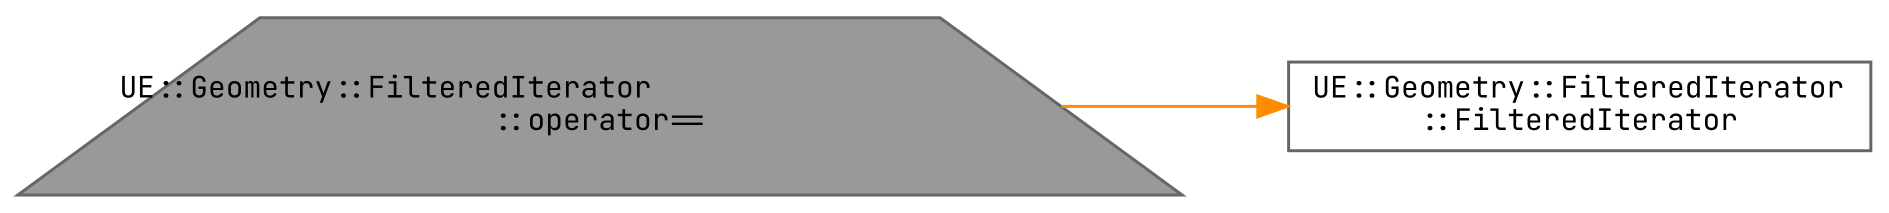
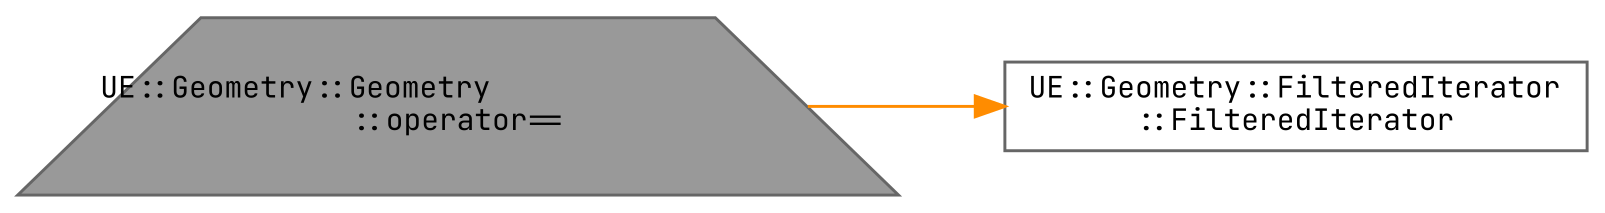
node "UE::Geometry::FilteredIterator ::operator==": label "UE::Geometry::FilteredIterator ::operator==" -> "UE::Geometry::Geometry ::operator=="
